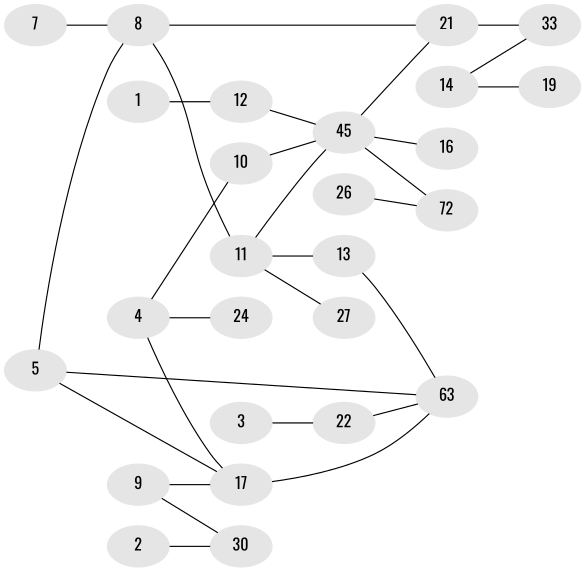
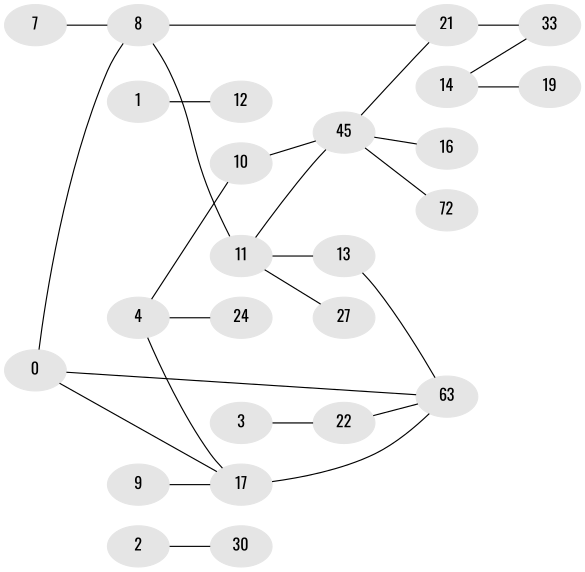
edge "12" -- "45": removed
node "26": removed
node "5": label "5" -> "0"
edge "9" -- "30": removed
